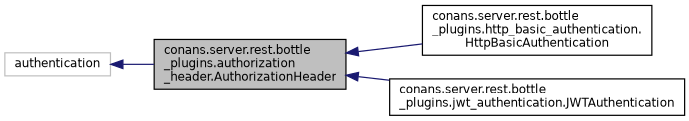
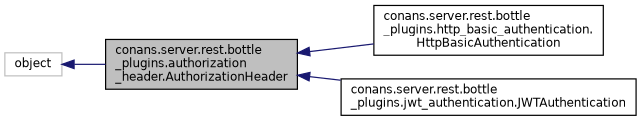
node "authentication": label "authentication" -> "object"
